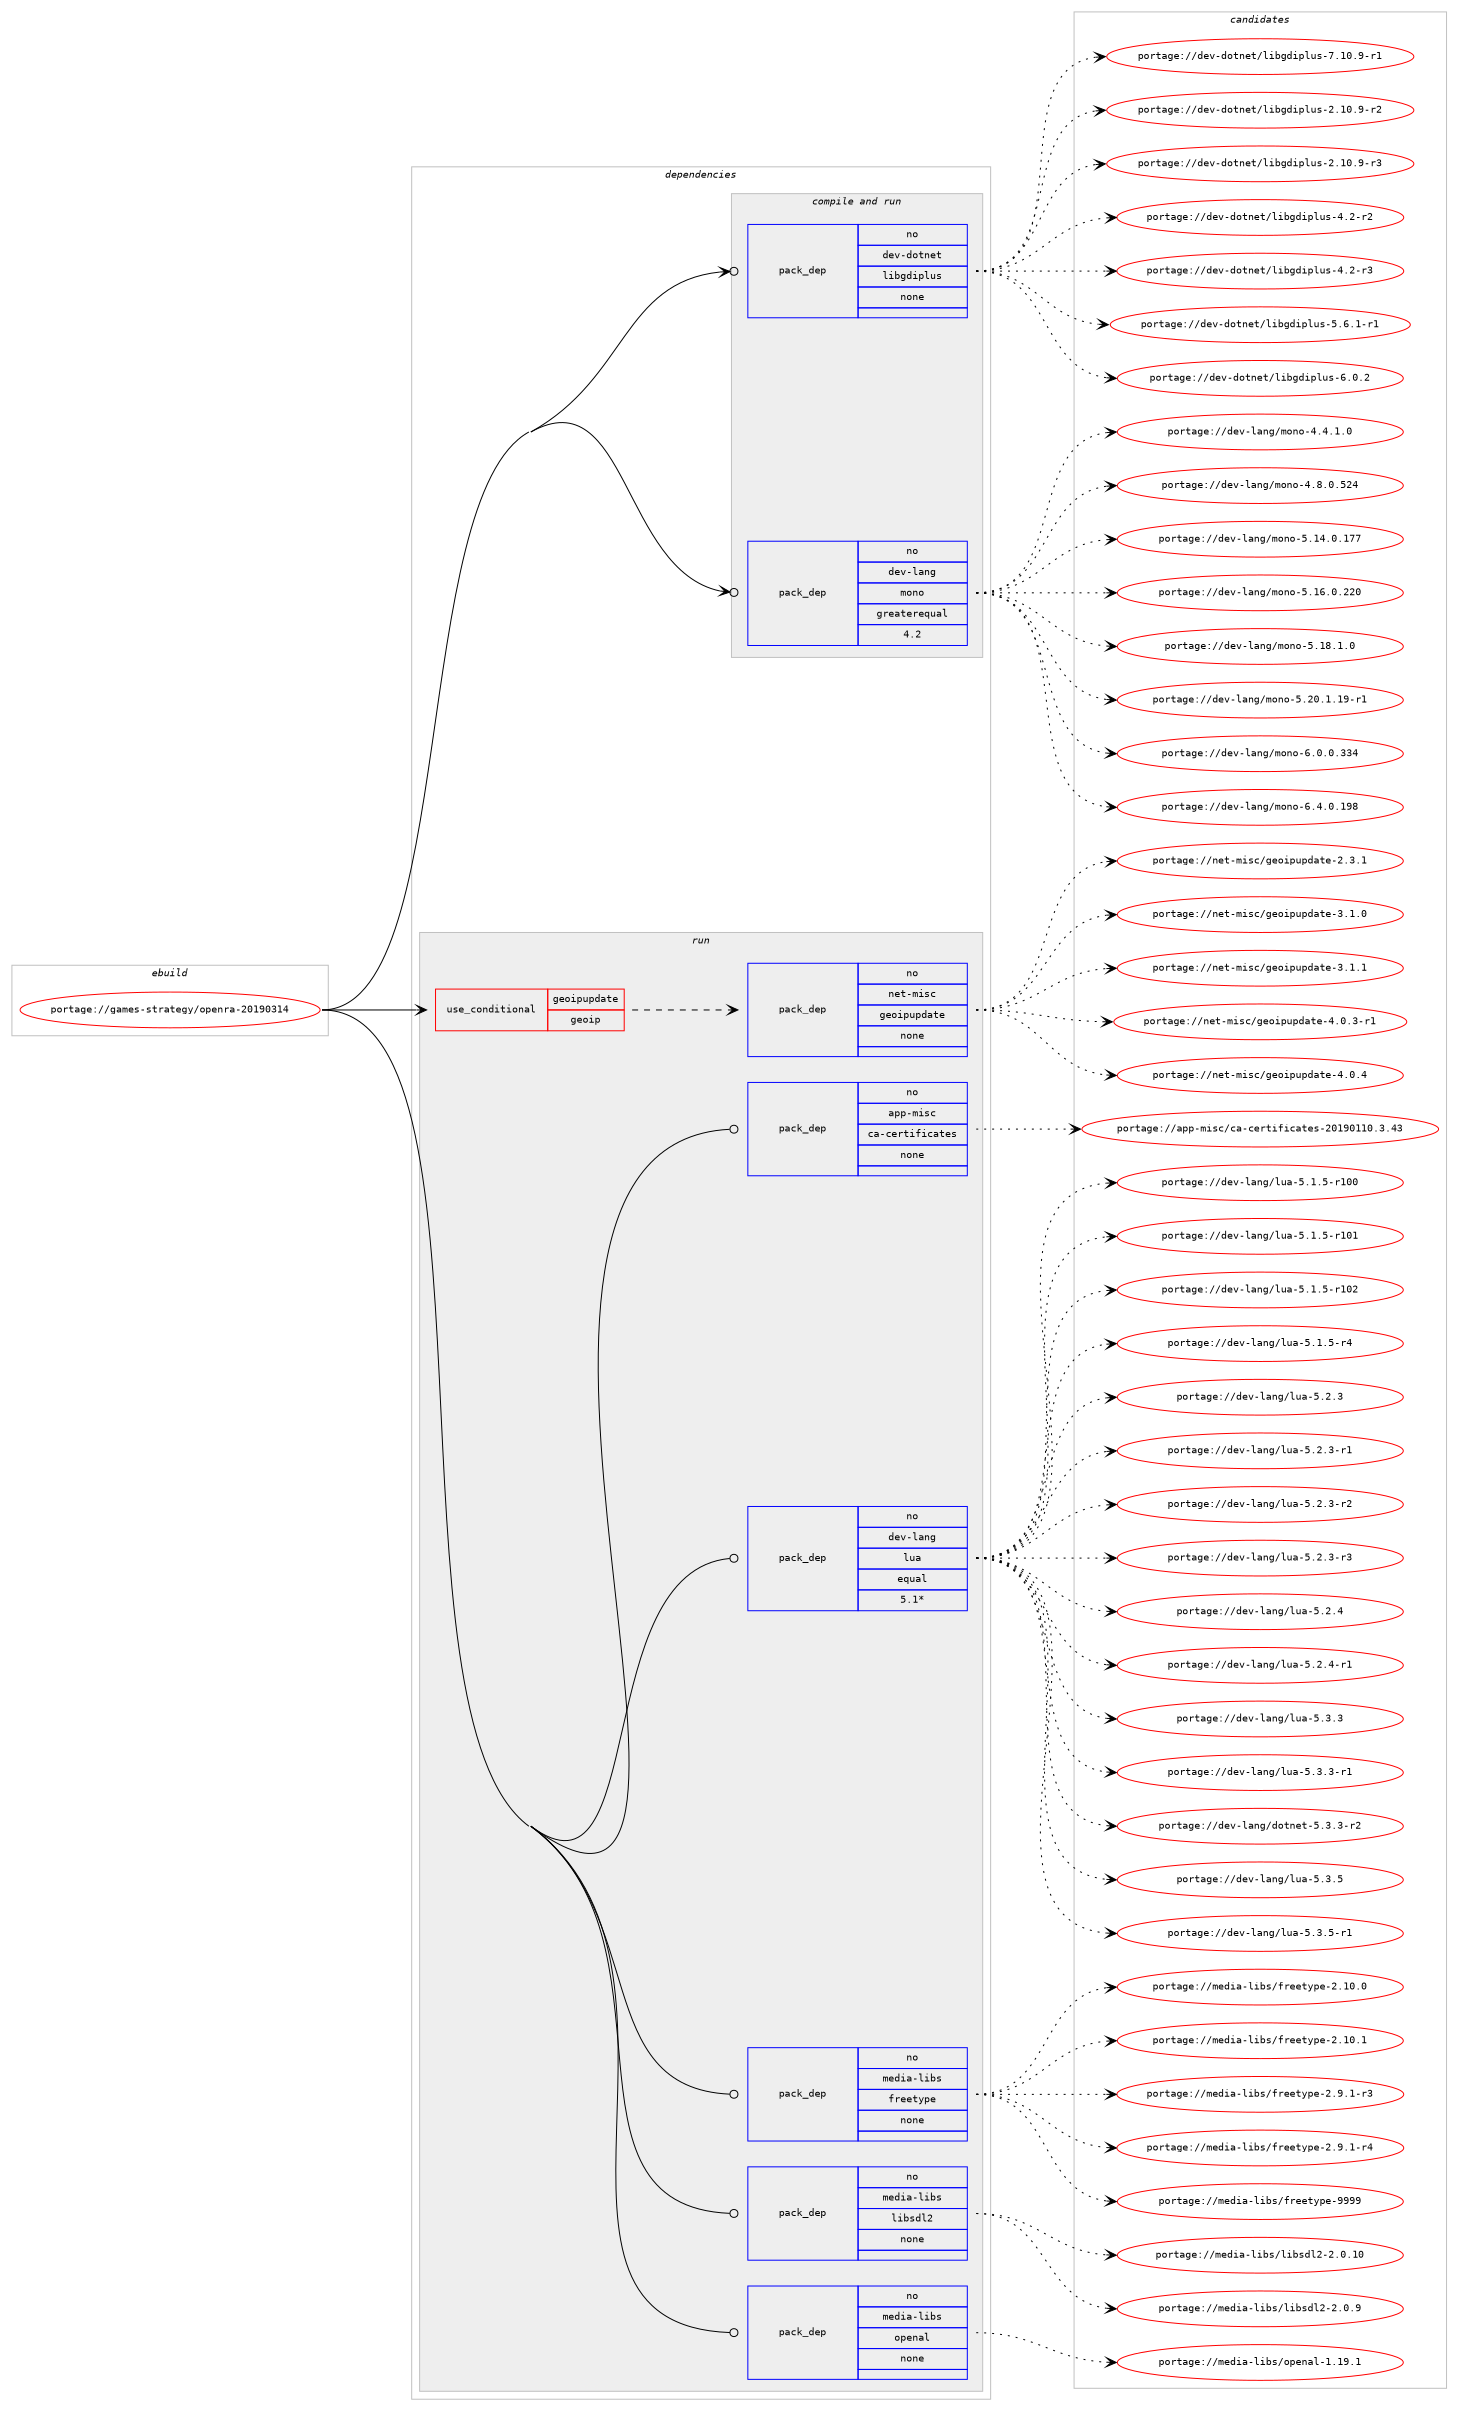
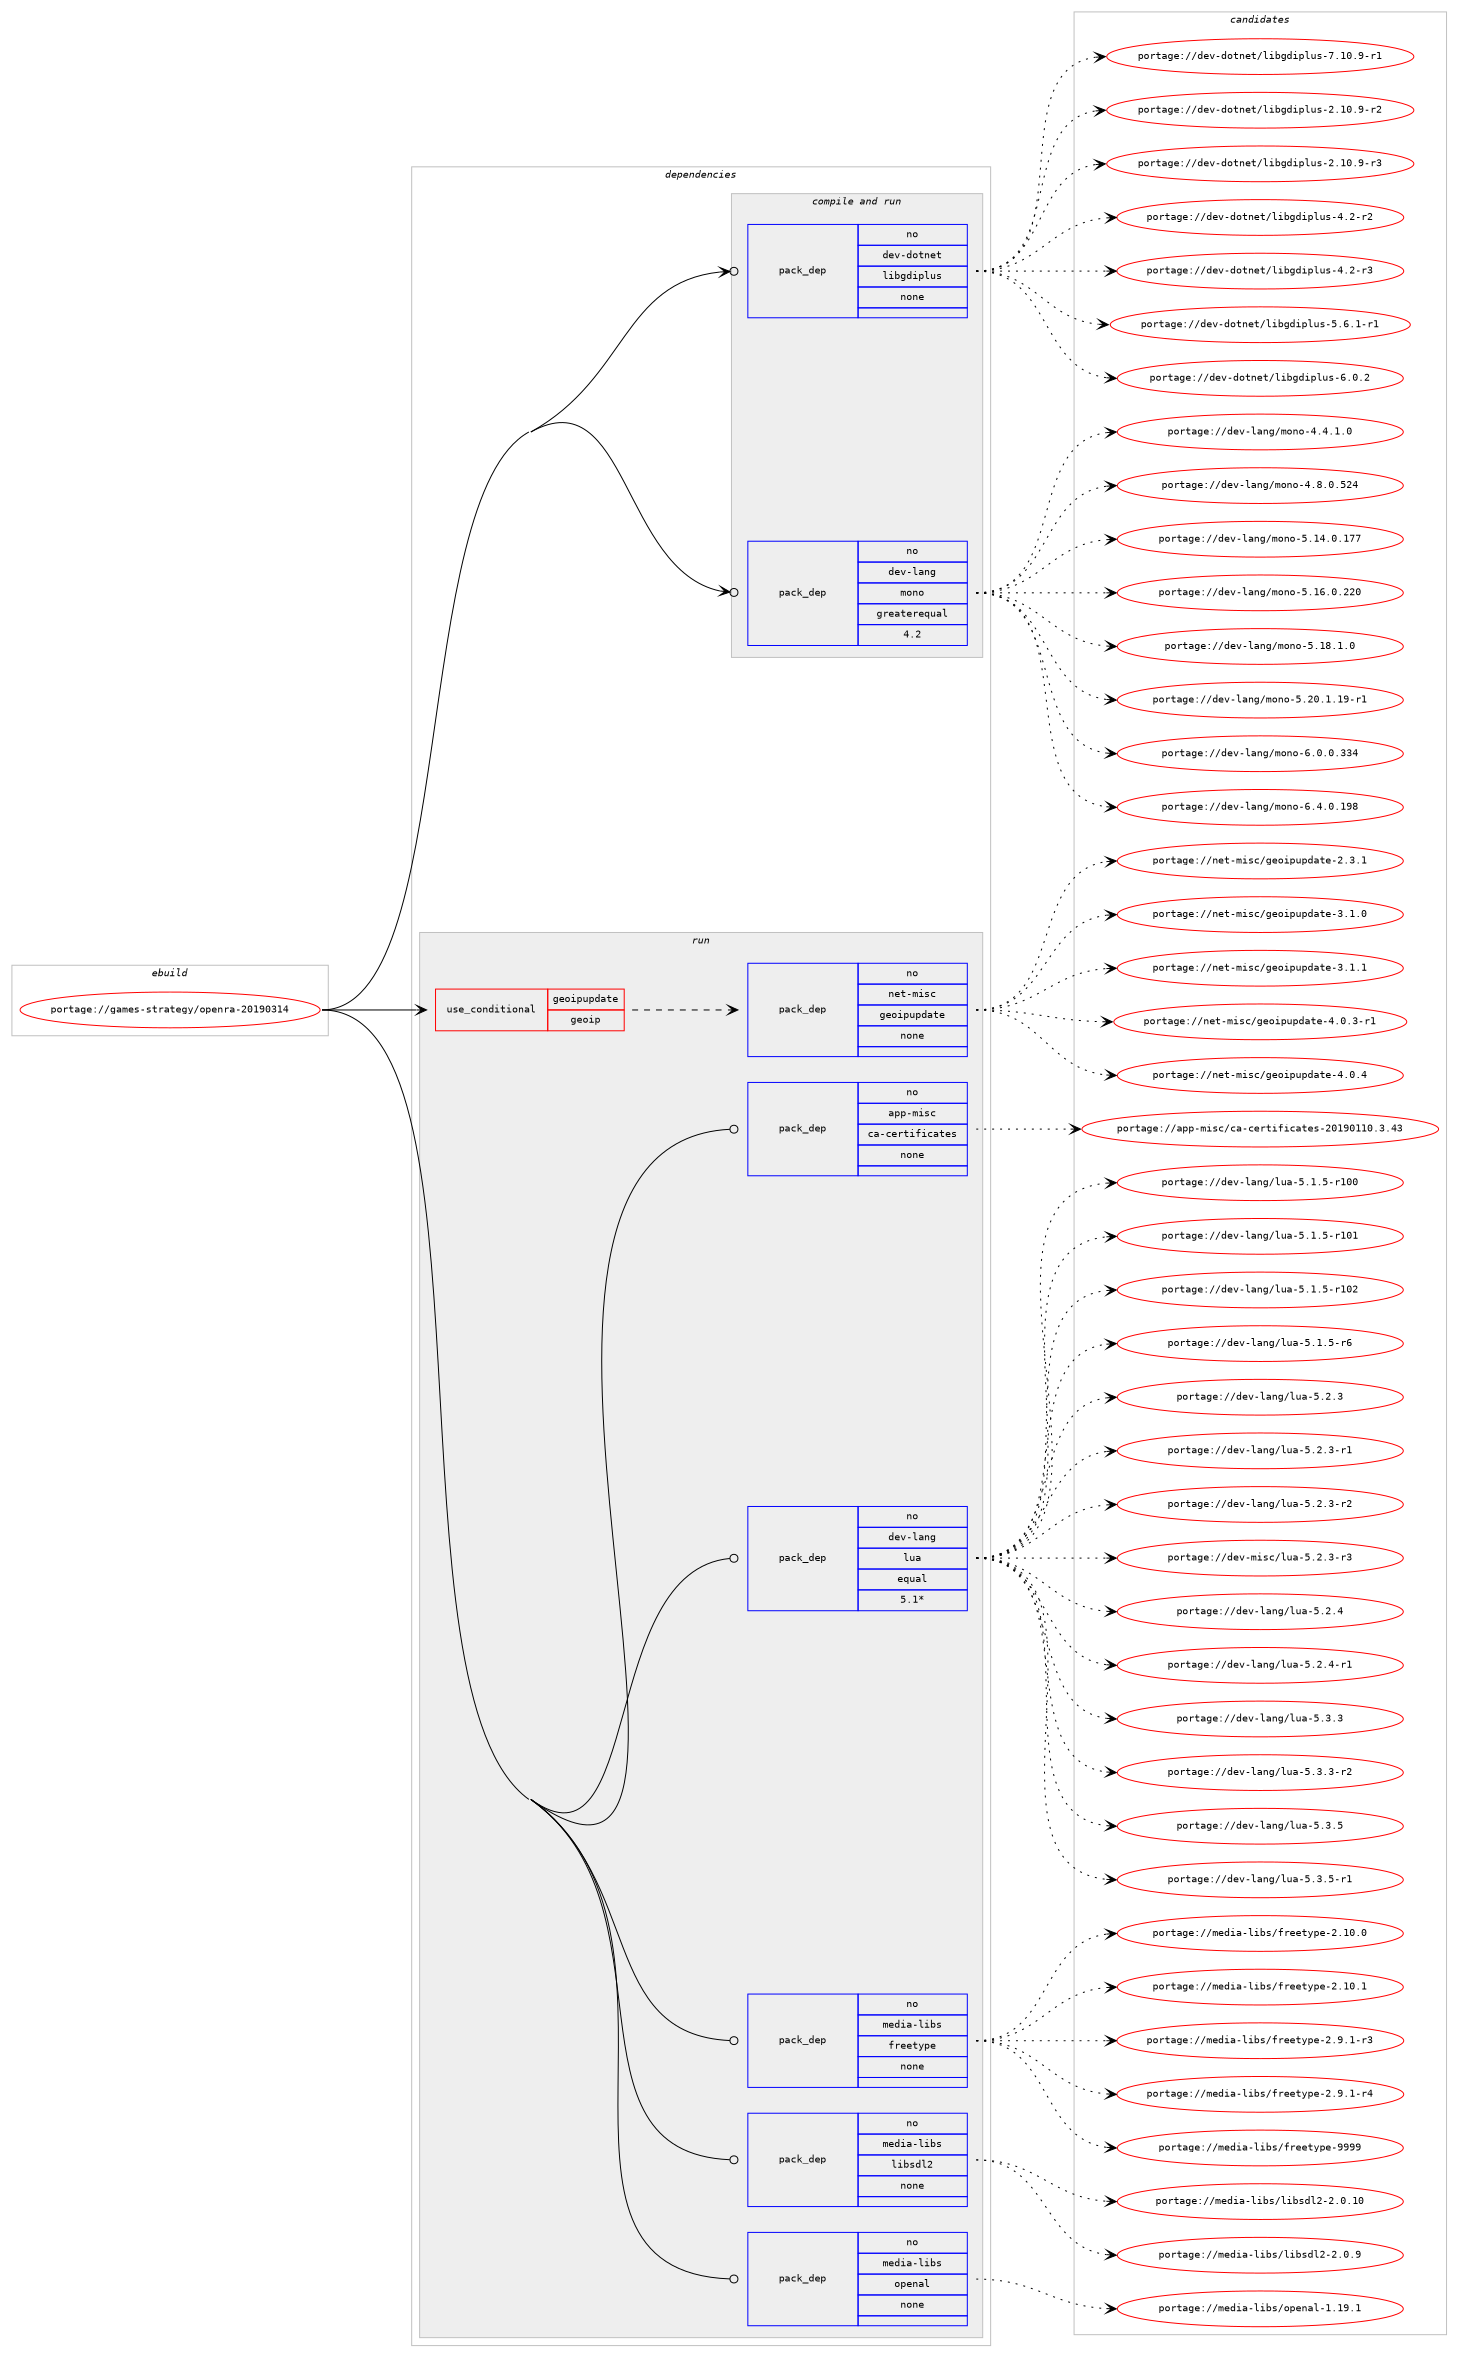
node "portage://dev-lang/lua-5.1.5-r4": label "portage://dev-lang/lua-5.1.5-r4" -> "portage://dev-lang/lua-5.1.5-r6"
node "portage://dev-lang/lua-5.2.3-r3": label "portage://dev-lang/lua-5.2.3-r3" -> "portage://dev-misc/lua-5.2.3-r3"
node "portage://dev-lang/lua-5.3.3-r1": removed
node "portage://dev-lang/dotnet-5.3.3-r2": label "portage://dev-lang/dotnet-5.3.3-r2" -> "portage://dev-lang/lua-5.3.3-r2"
